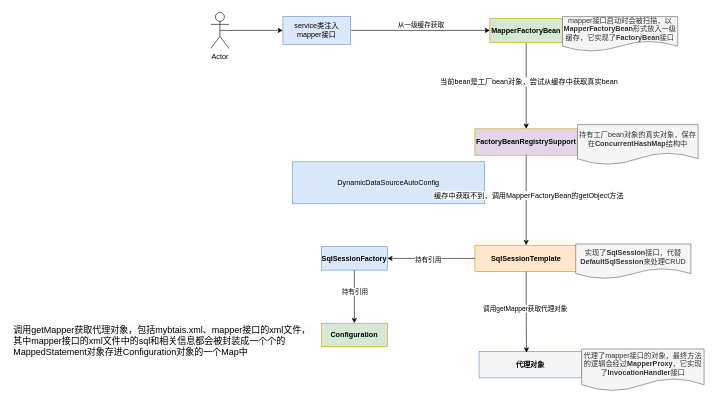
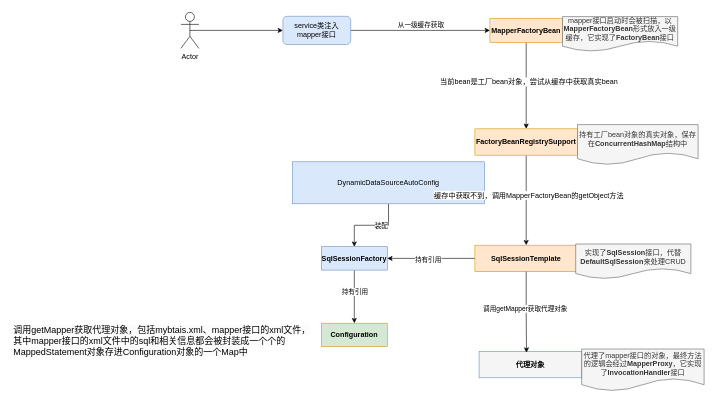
node "Actor": moved (220, 30) -> (190, 30)
node "service类注入mapper接口": shape rectangle -> rounded rectangle
node "MapperFactoryBean": fillcolor #d5e8d4 -> #ffe6cc
node "FactoryBeanRegistrySupport": fillcolor #e1d5e7 -> #ffe6cc
edge "DynamicDataSourceAutoConfig" -> "SqlSessionFactory": added, label "装配"
